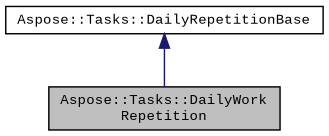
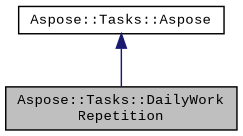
node "Aspose::Tasks::DailyRepetitionBase": label "Aspose::Tasks::DailyRepetitionBase" -> "Aspose::Tasks::Aspose"
